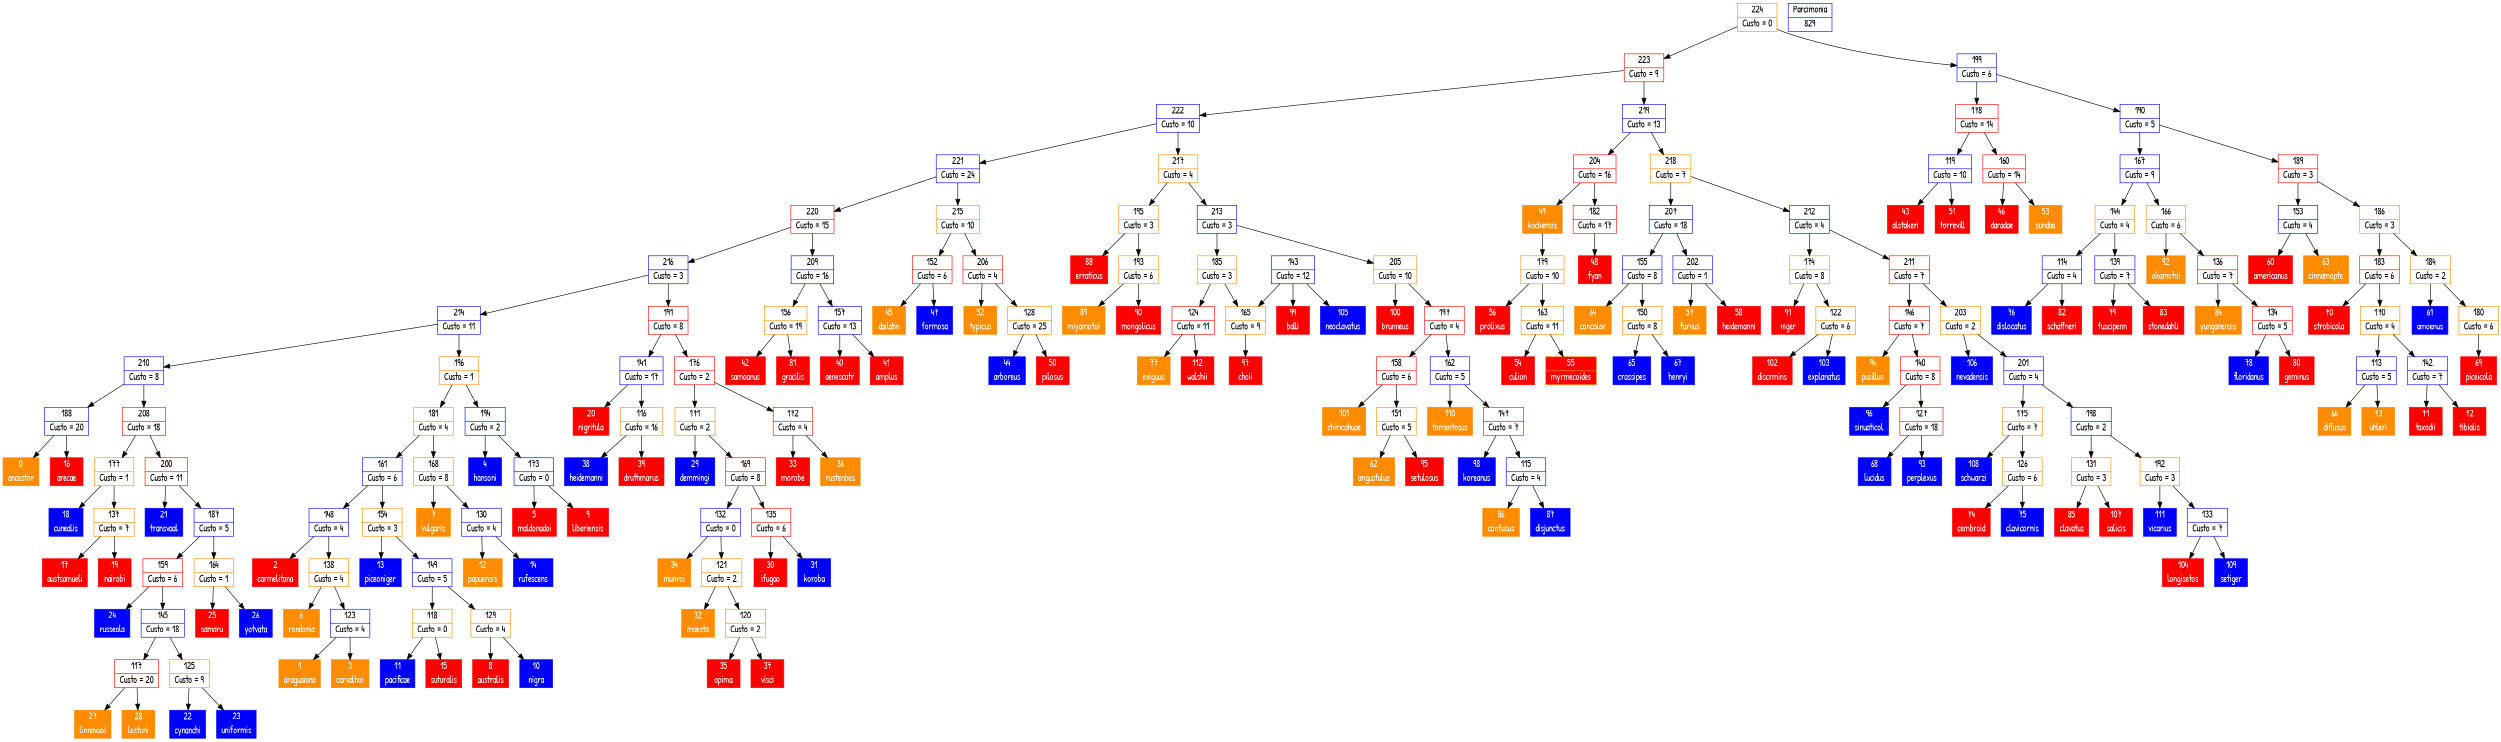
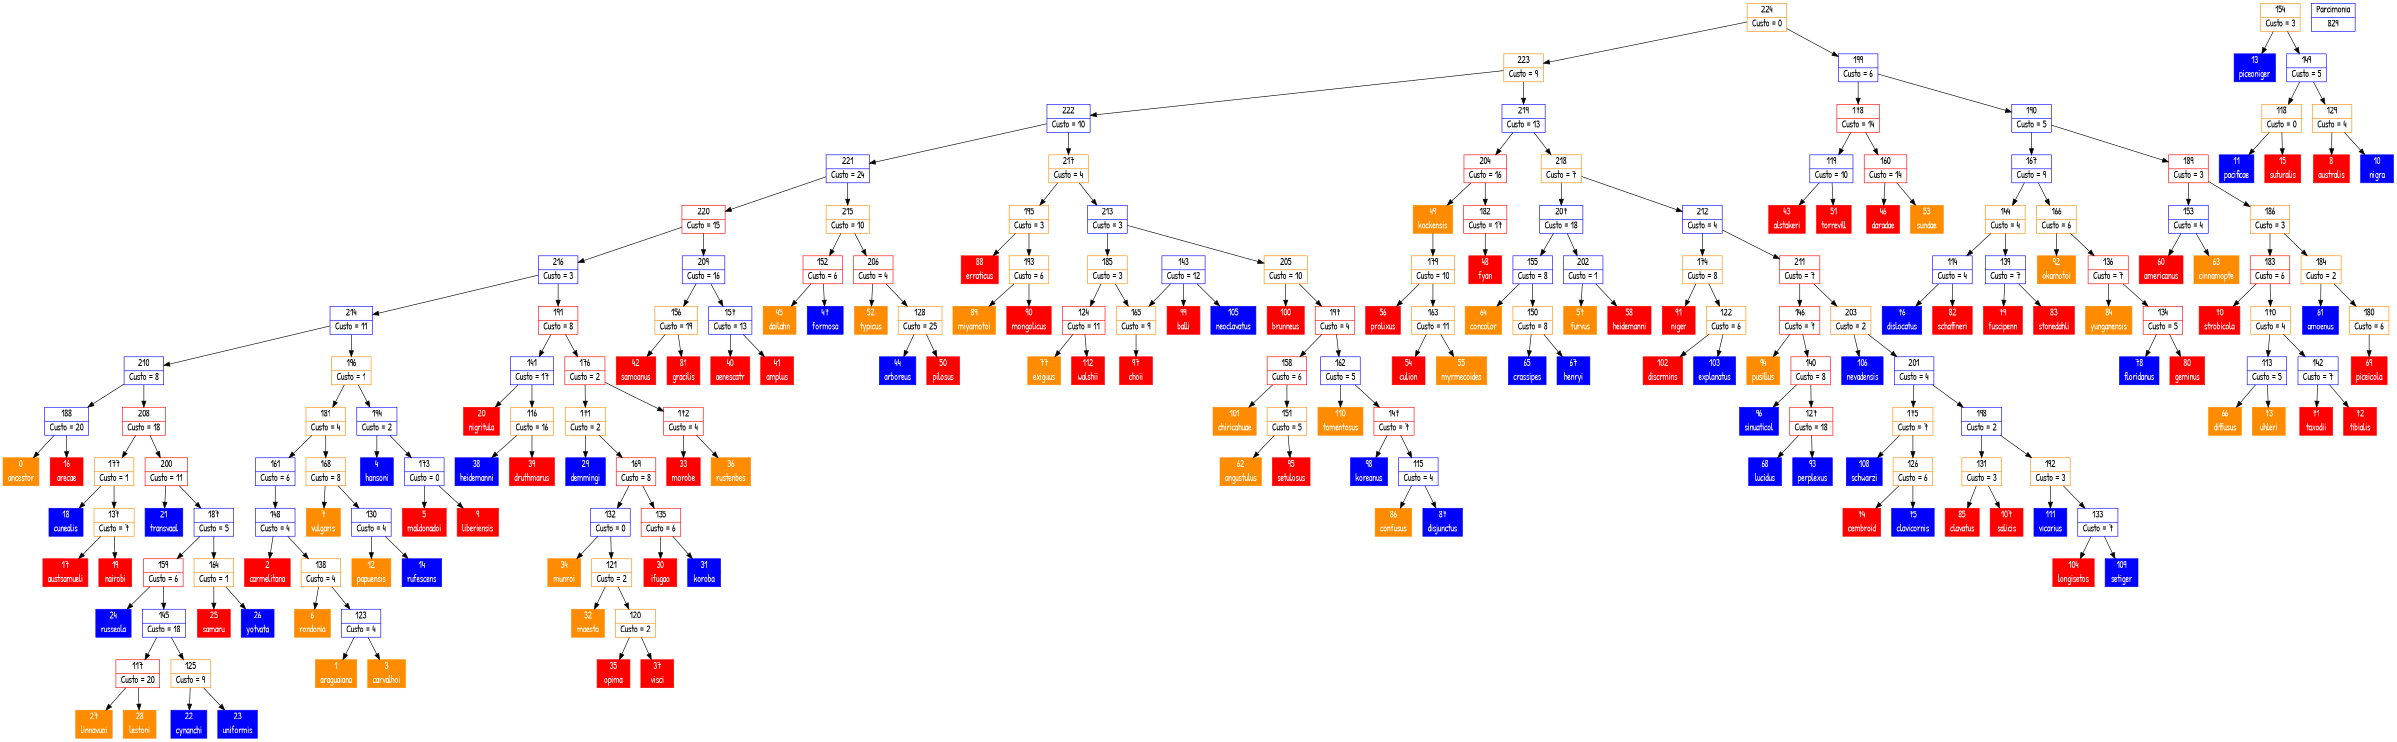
node "223": color red -> darkorange
node "55": fillcolor red -> darkorange
edge "161" -> "154": removed
